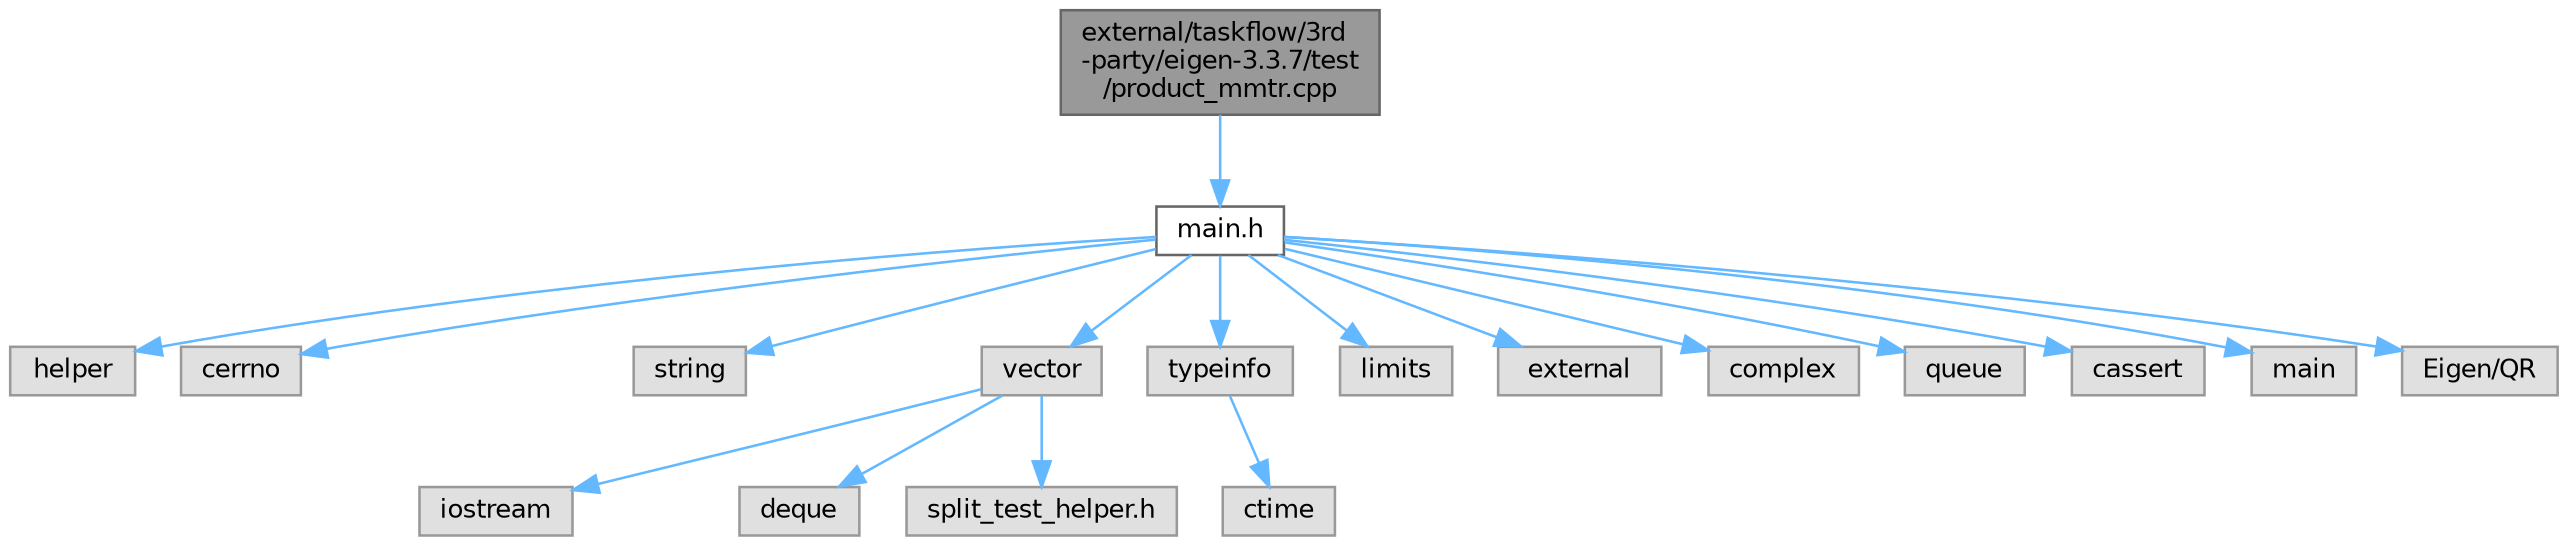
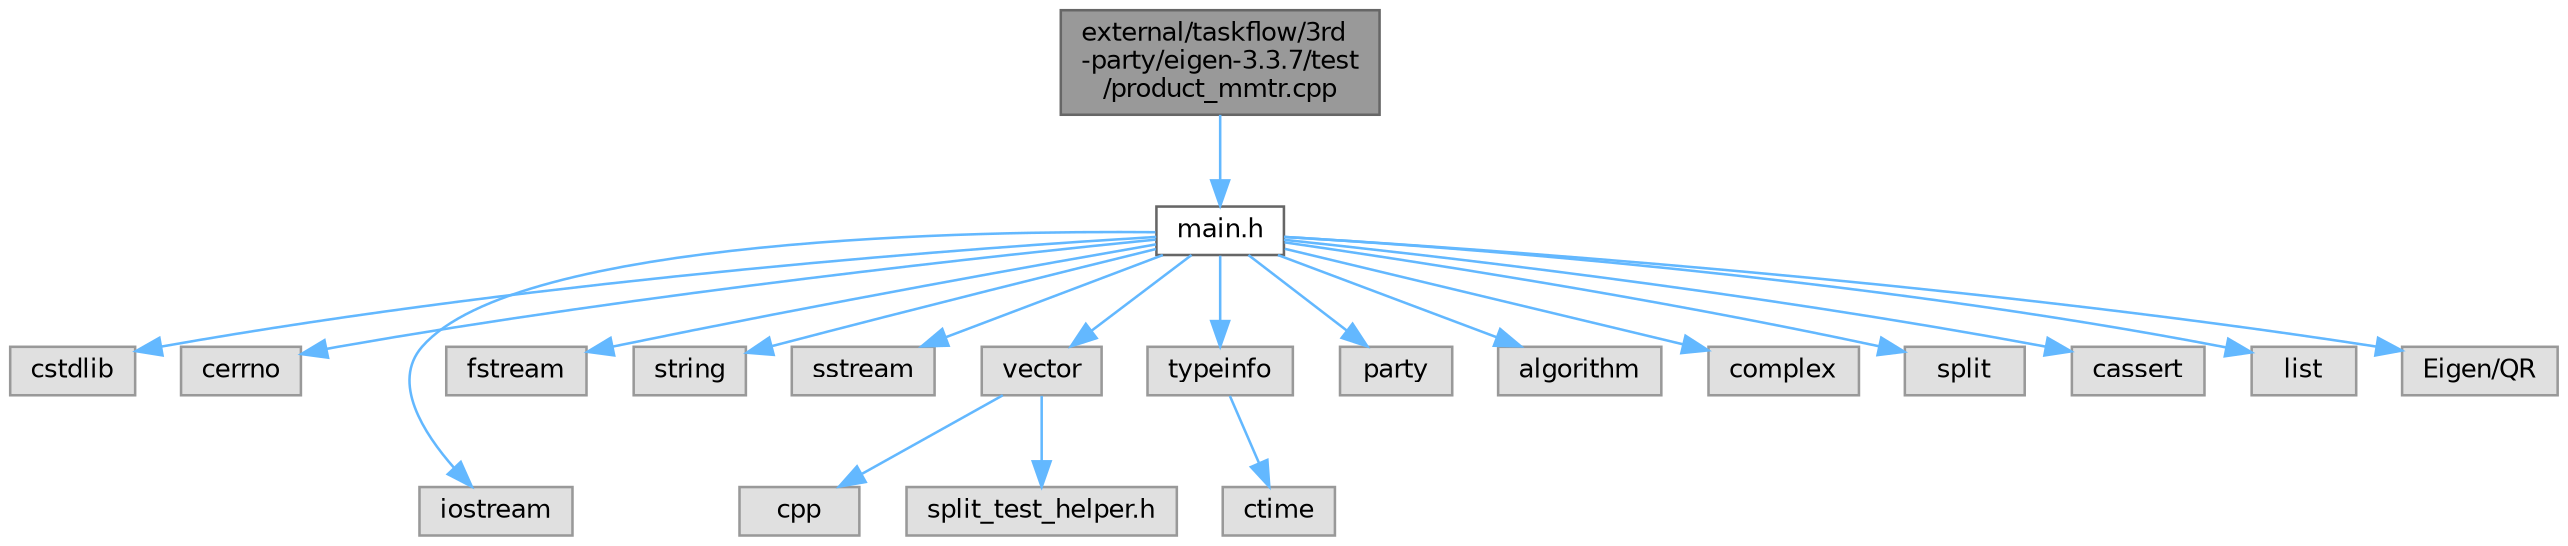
node "helper": label "helper" -> "cstdlib"
node "fstream": added
node "sstream": added
node "limits": label "limits" -> "party"
node "external": label "external" -> "algorithm"
node "queue": label "queue" -> "split"
node "main": label "main" -> "list"
edge "vector" -> "iostream": now "main.h" -> "iostream"
node "deque": label "deque" -> "cpp"
